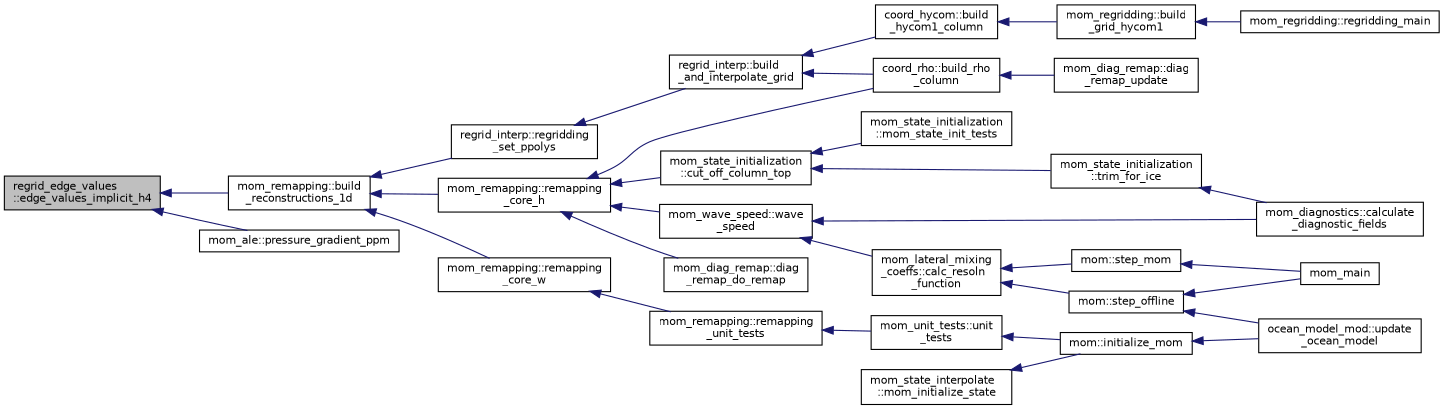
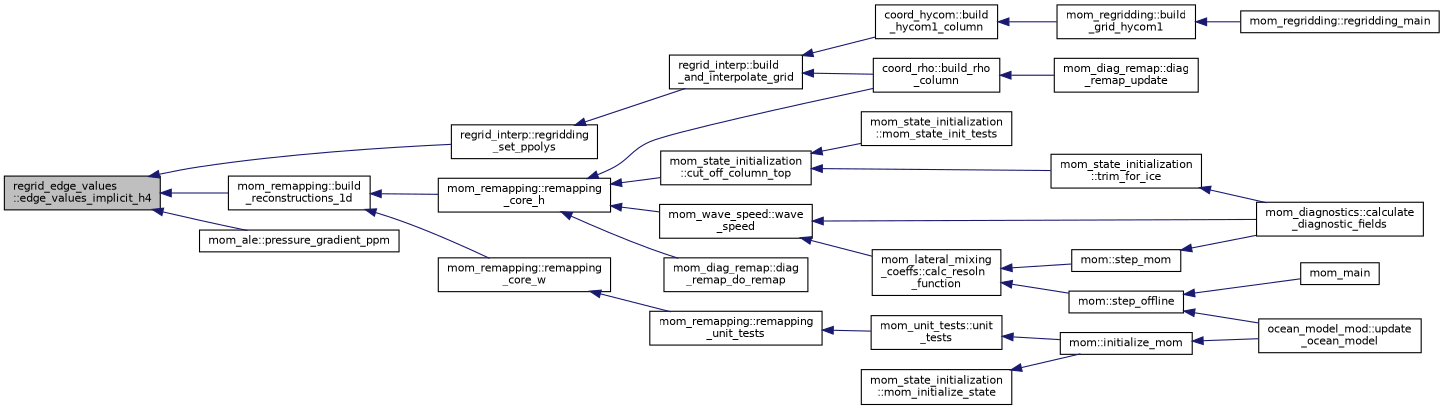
edge "regrid_interp::regridding _set_ppolys" -> "mom_remapping::build _reconstructions_1d": now "regrid_interp::regridding _set_ppolys" -> "regrid_edge_values ::edge_values_implicit_h4"
edge "mom_main" -> "mom::step_mom": now "mom_diagnostics::calculate _diagnostic_fields" -> "mom::step_mom"
node "mom_state_interpolate ::mom_initialize_state": label "mom_state_interpolate ::mom_initialize_state" -> "mom_state_initialization ::mom_initialize_state"
